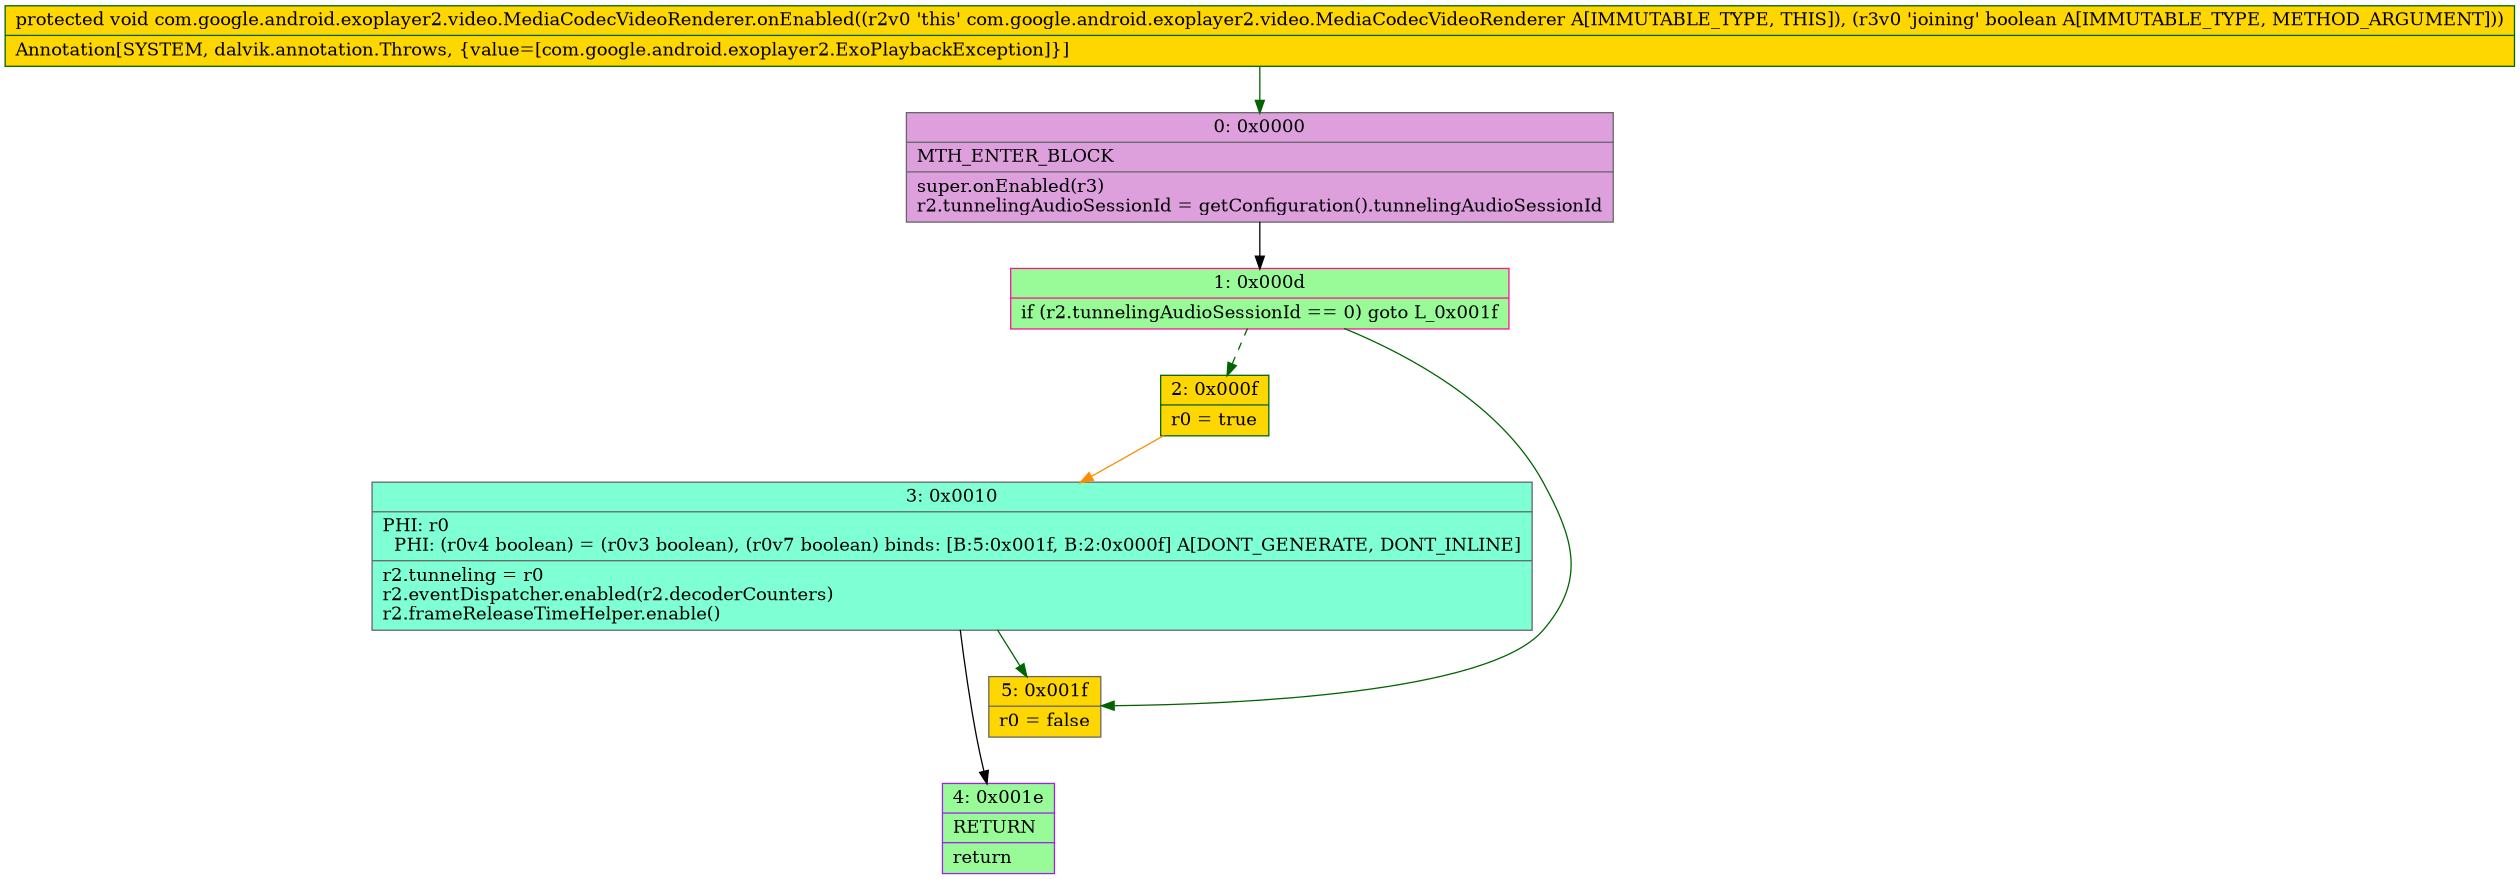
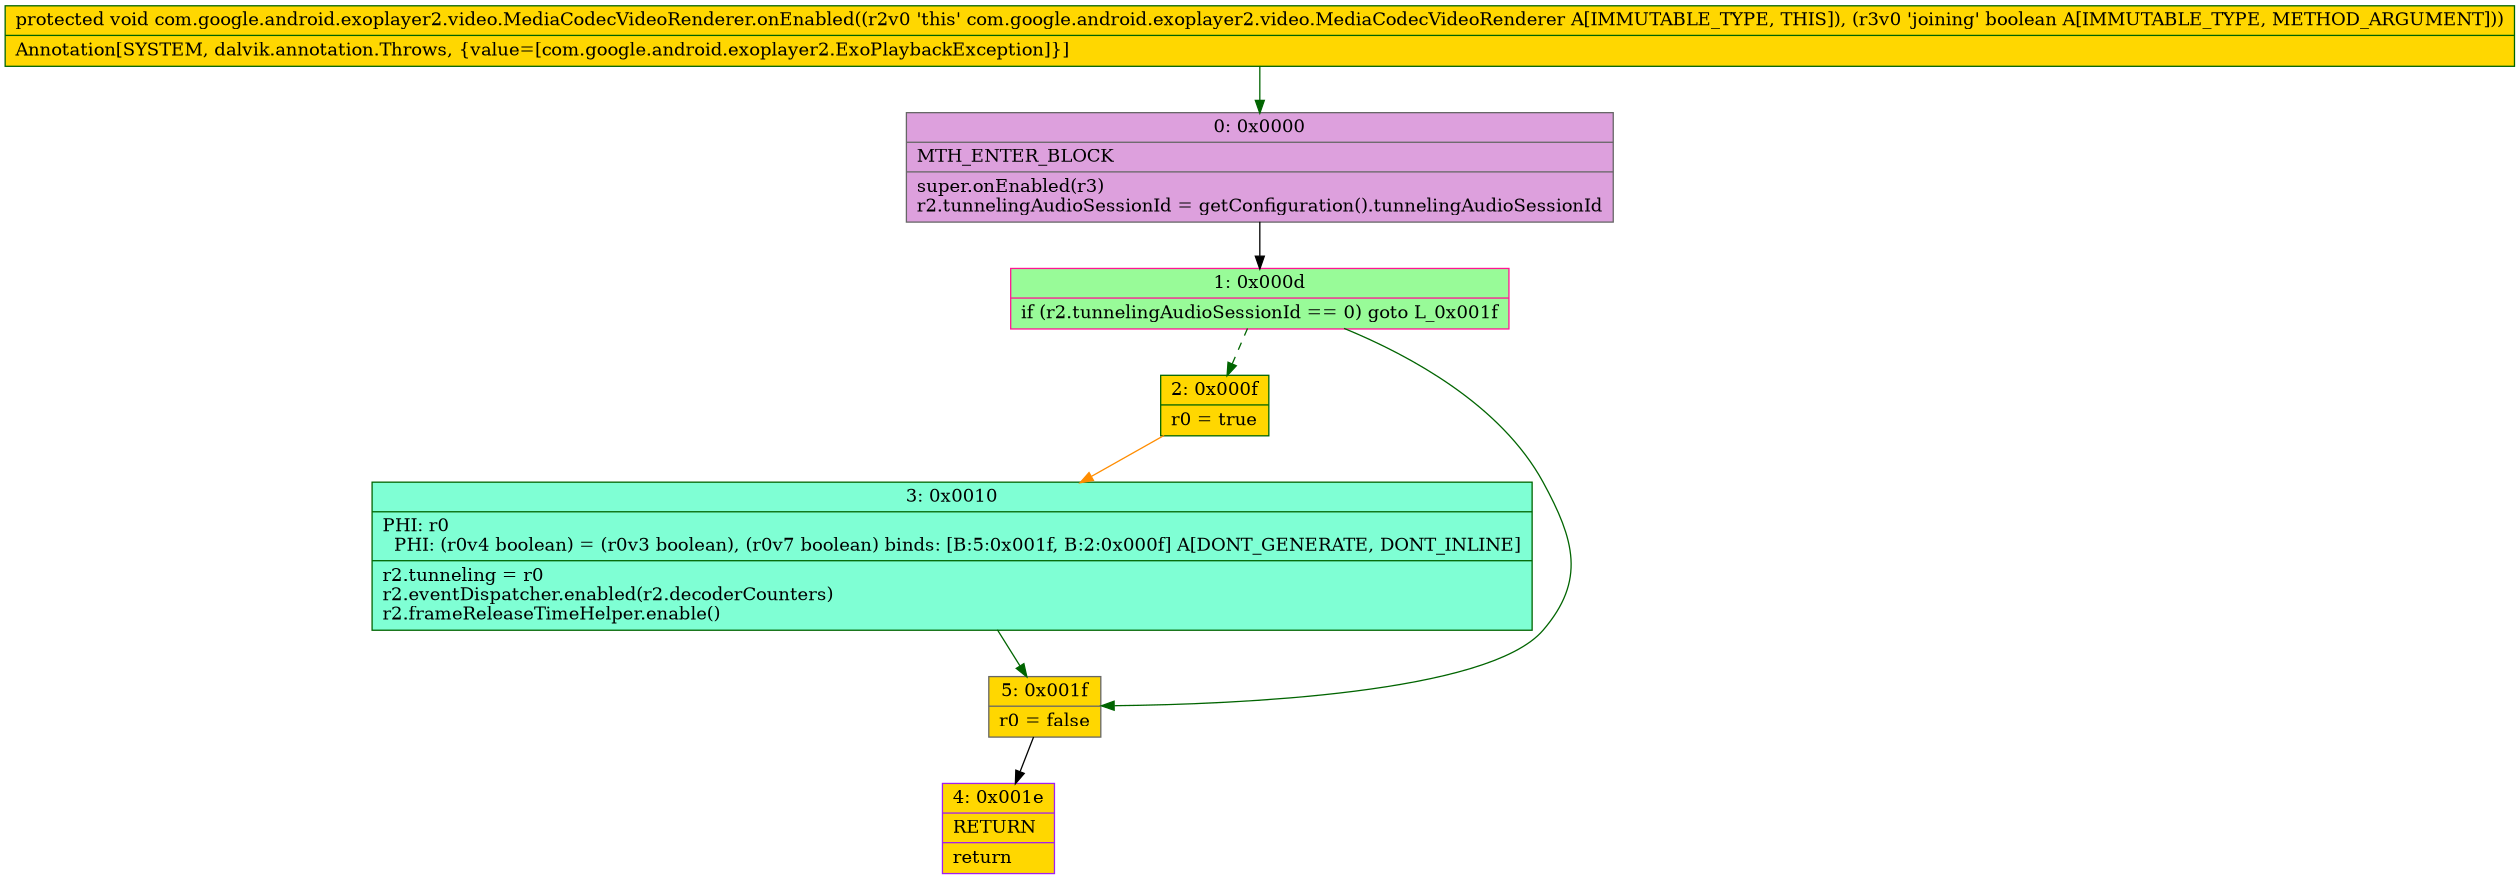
node "3: 0x0010": color gray40 -> darkgreen
edge "3: 0x0010" -> "4: 0x001e": now "5: 0x001f" -> "4: 0x001e"
node "4: 0x001e": fillcolor palegreen -> gold
